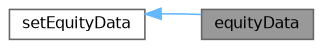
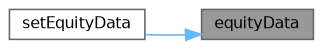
edge "equityData" -> "setEquityData": reversed
